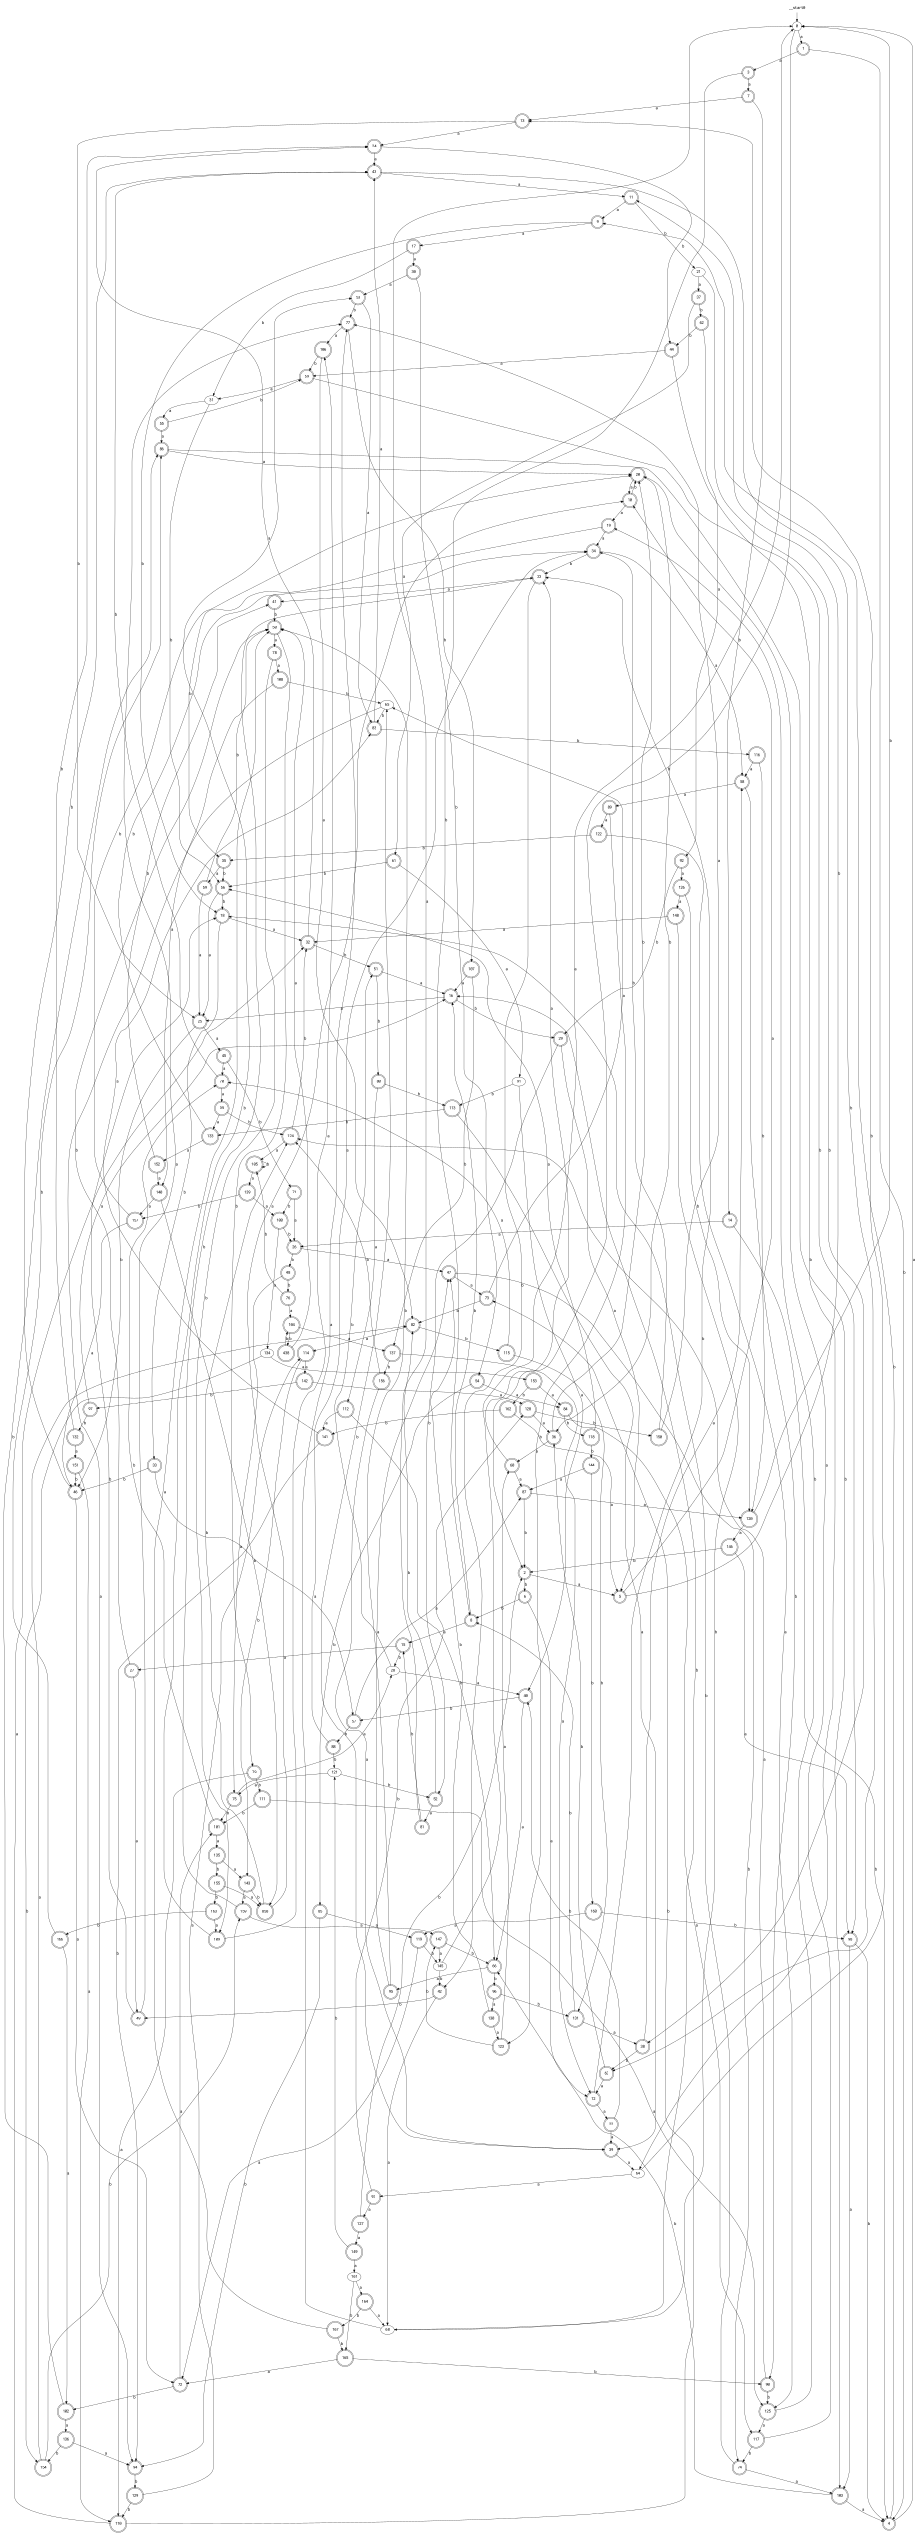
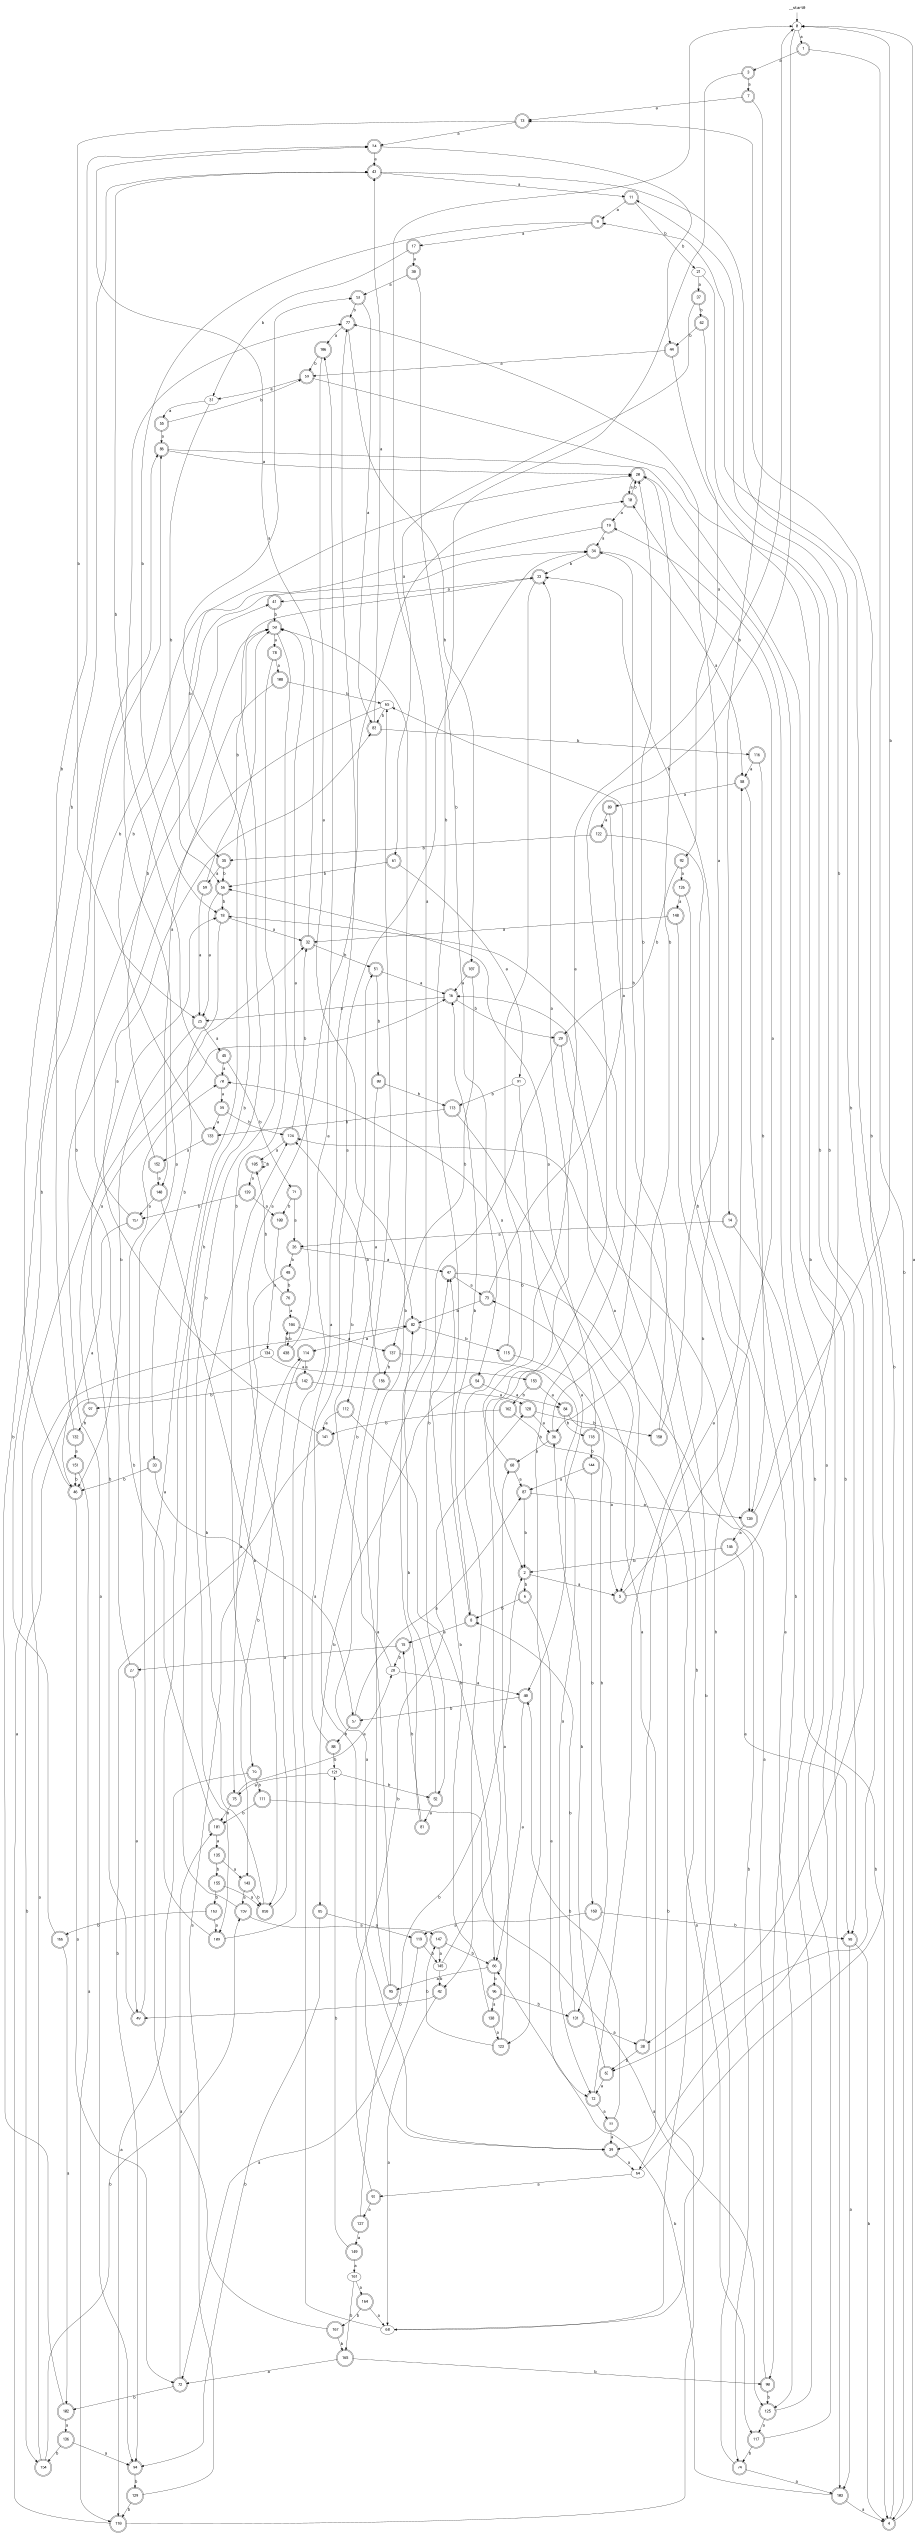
edge "100" -> "26": removed, label "b"
